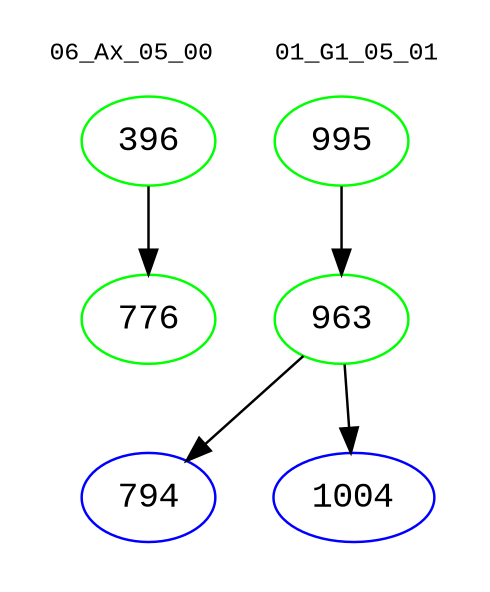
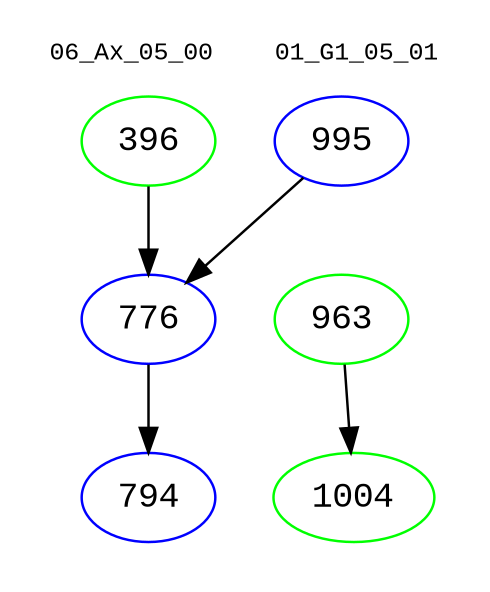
node "995": color green -> blue
edge "995" -> "963": now "995" -> "776"
node "776": color green -> blue
edge "963" -> "794": now "776" -> "794"
node "1004": color blue -> green
